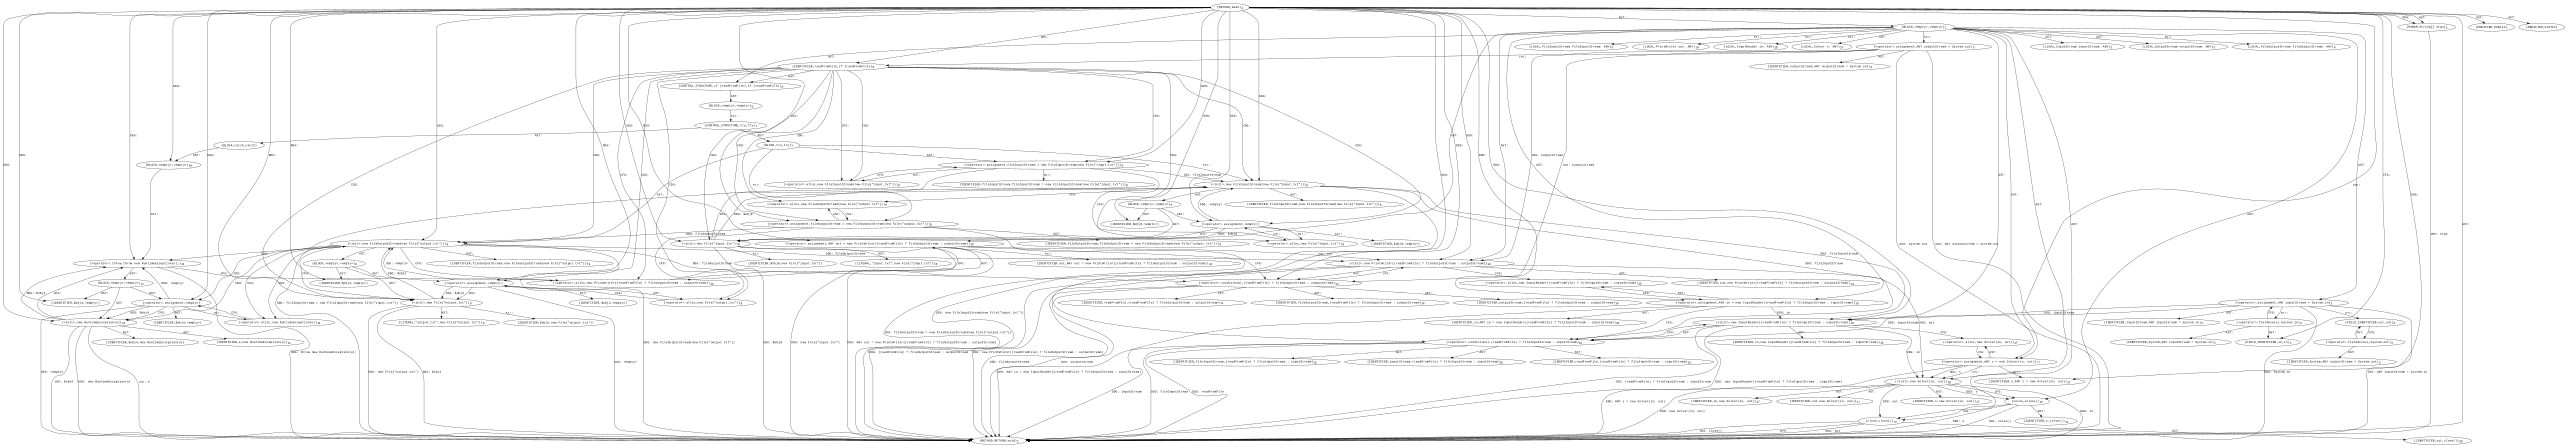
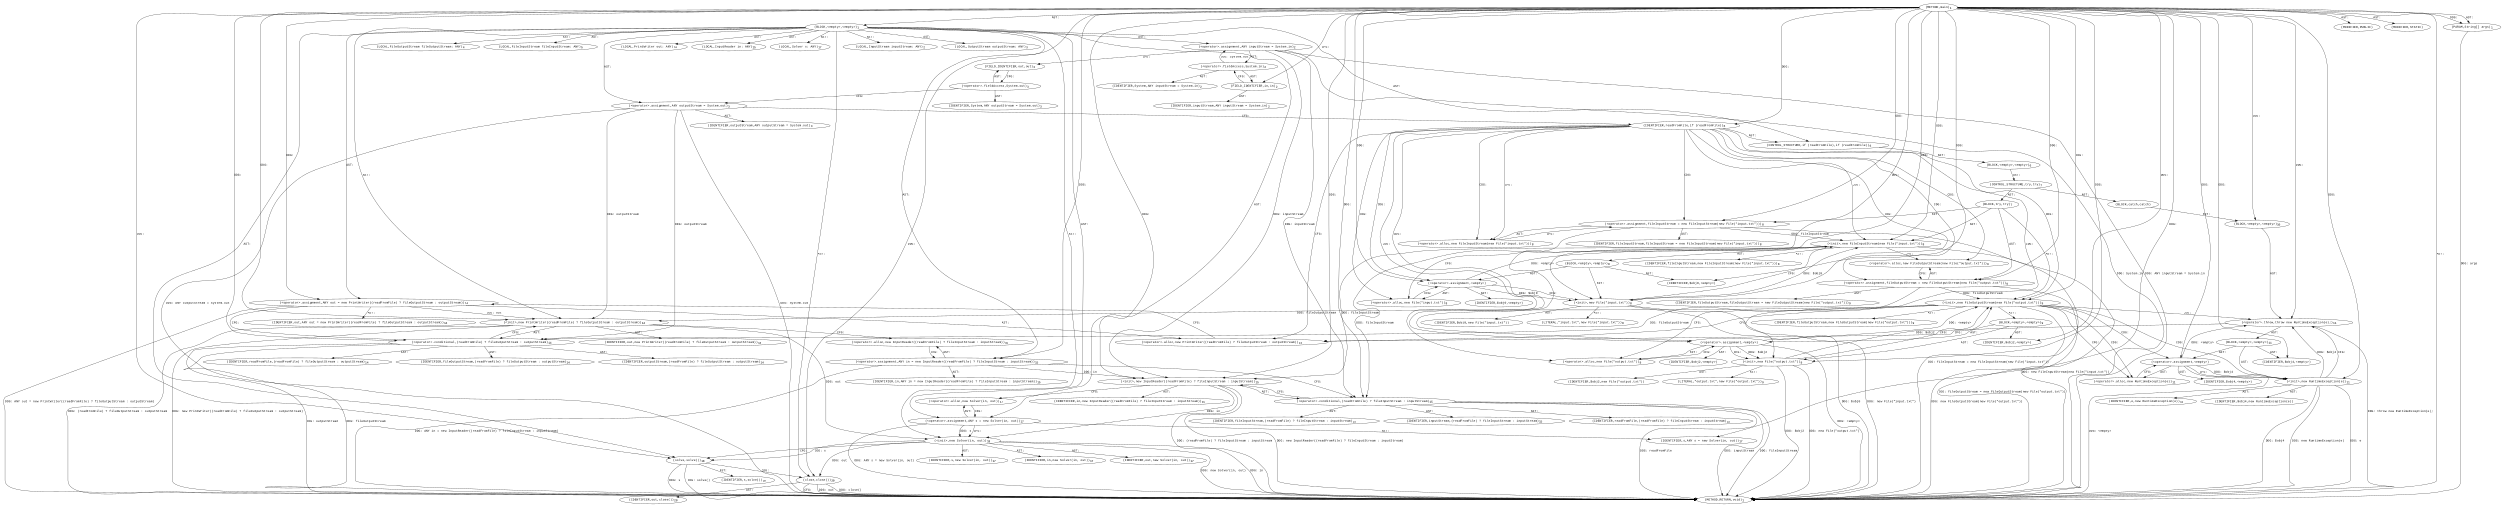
edge "(METHOD,main)" -> "(solve,solve())": added, label "DDG:"
edge "(METHOD,main)" -> "(close,close())": added, label "DDG:"
edge "(FIELD_IDENTIFIER,in,in)" -> "(<operator>.fieldAccess,System.in)": added, label "CFG:"
edge "(<operator>.fieldAccess,System.out)" -> "(<operator>.assignment,ANY outputStream = System.out)": added, label "CFG:"
edge "(<operator>.assignment,ANY inputStream = System.in)" -> "(IDENTIFIER,inputStream,ANY inputStream = System.in)": now "(FIELD_IDENTIFIER,in,in)" -> "(IDENTIFIER,inputStream,ANY inputStream = System.in)"
edge "(<operator>.fieldAccess,System.in)" -> "(<operator>.assignment,ANY inputStream = System.in)": label "CFG: " -> "DDG: System.out"
